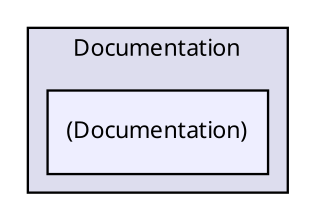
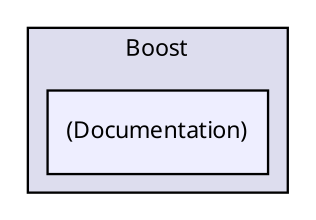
cluster "Documentation": label "Documentation" -> "Boost"
